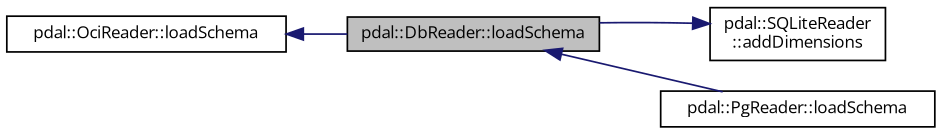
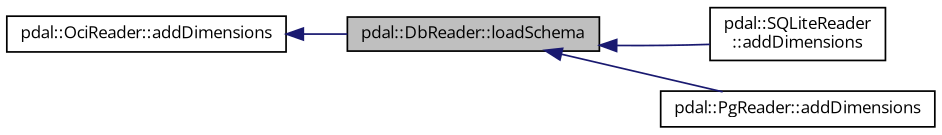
edge "pdal::DbReader::loadSchema" -> "pdal::SQLiteReader ::addDimensions": reversed
node "pdal::OciReader::loadSchema": label "pdal::OciReader::loadSchema" -> "pdal::OciReader::addDimensions"
node "pdal::PgReader::loadSchema": label "pdal::PgReader::loadSchema" -> "pdal::PgReader::addDimensions"
